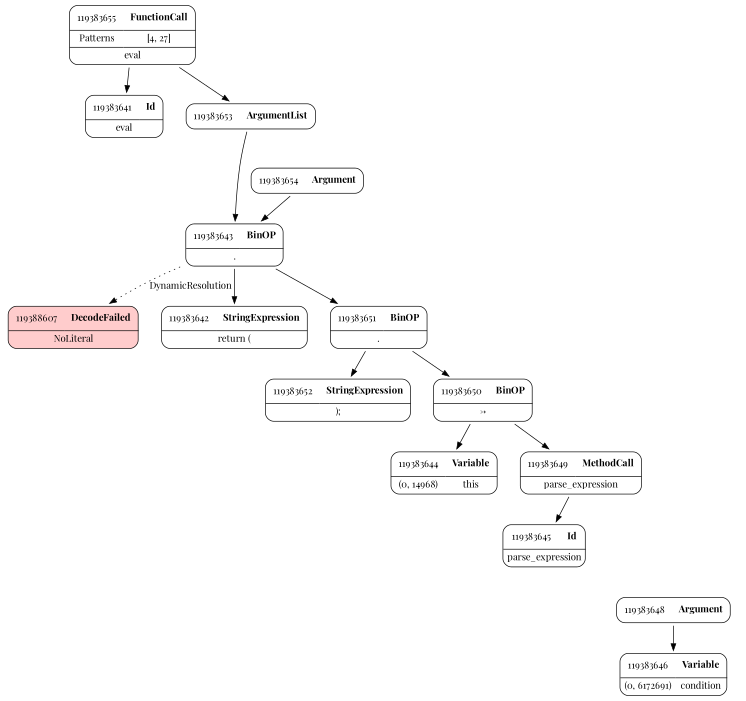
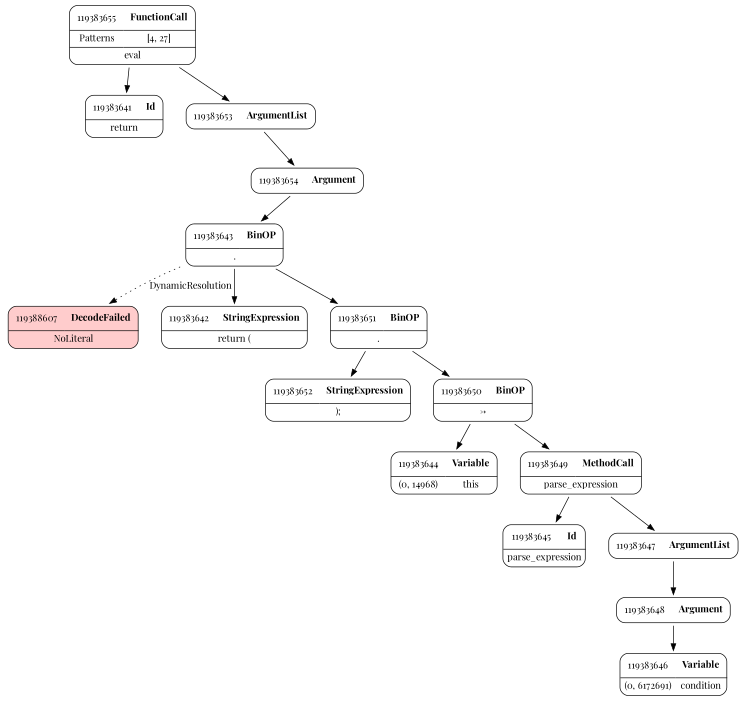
node "119383641": text "eval" -> "return"
edge "119383653" -> "119383643": now "119383653" -> "119383654"
node "119383647": added
